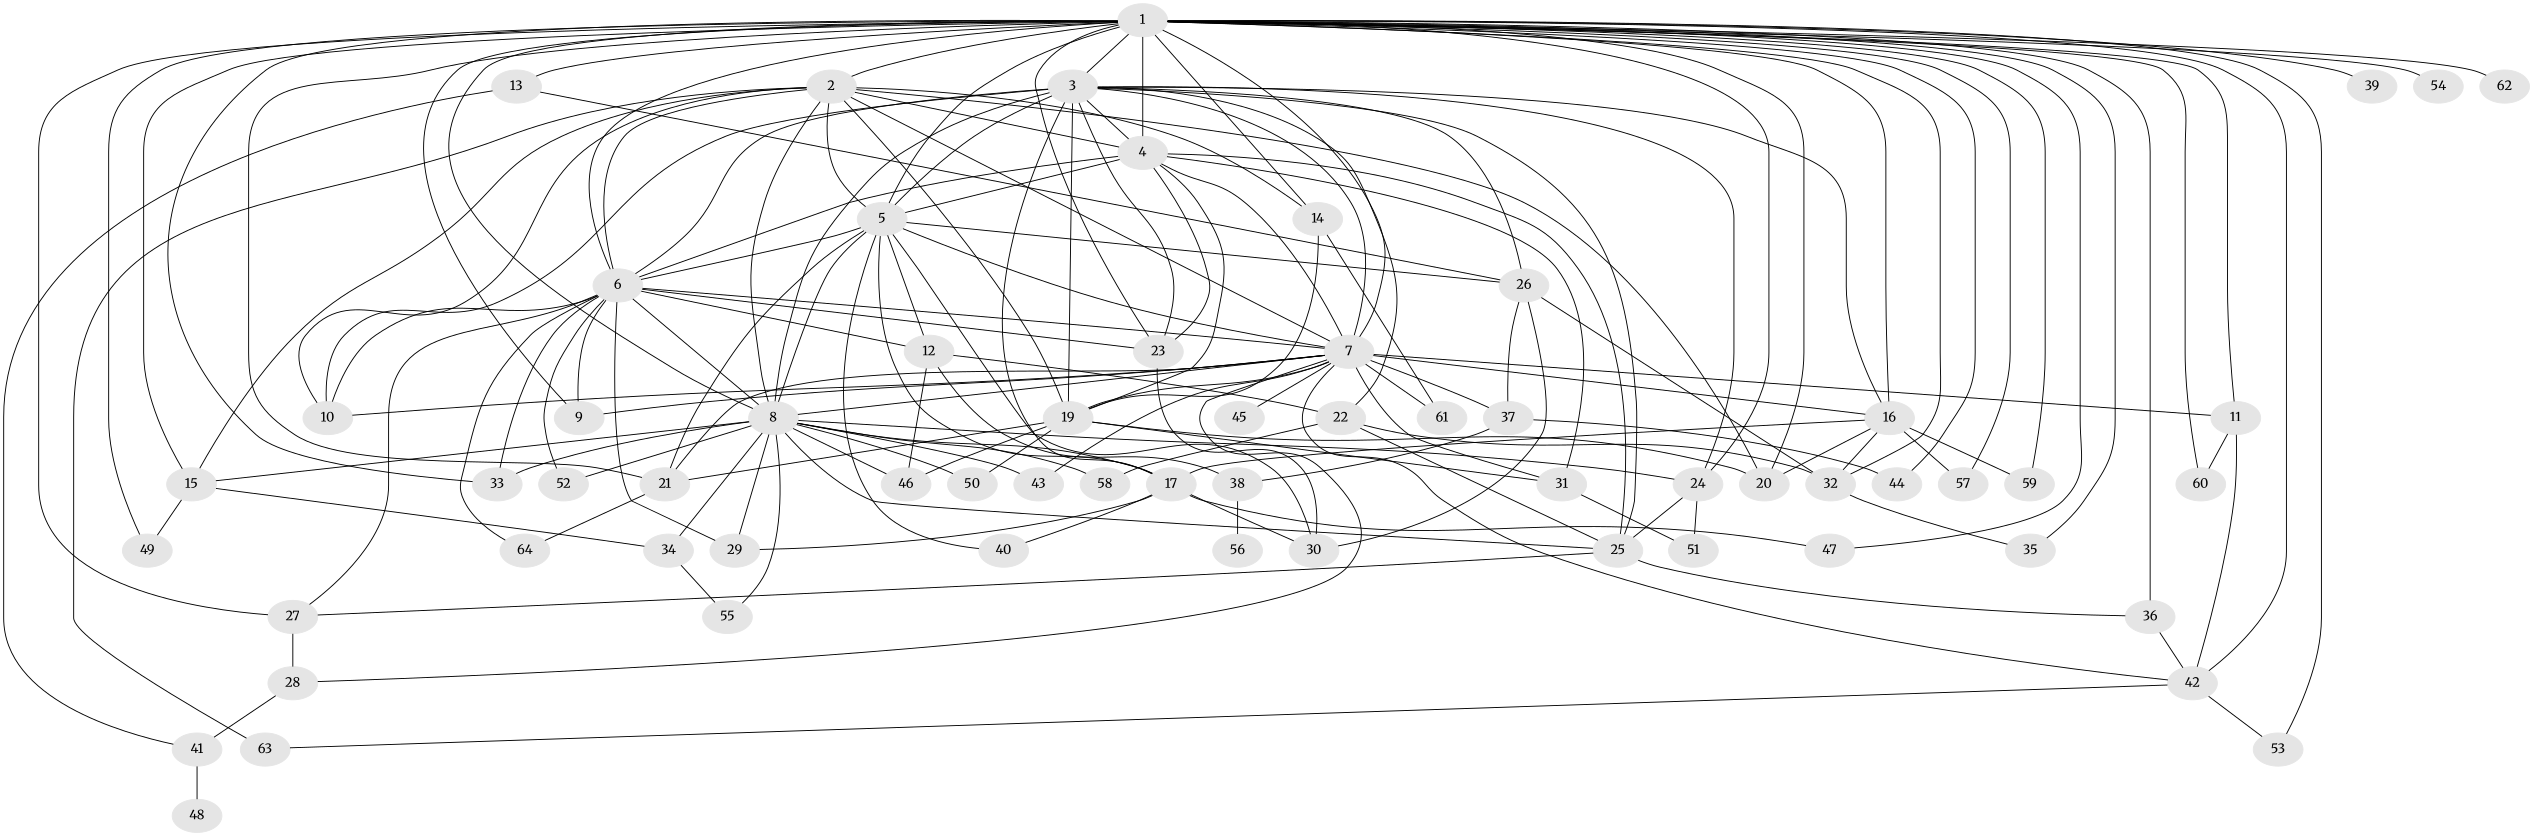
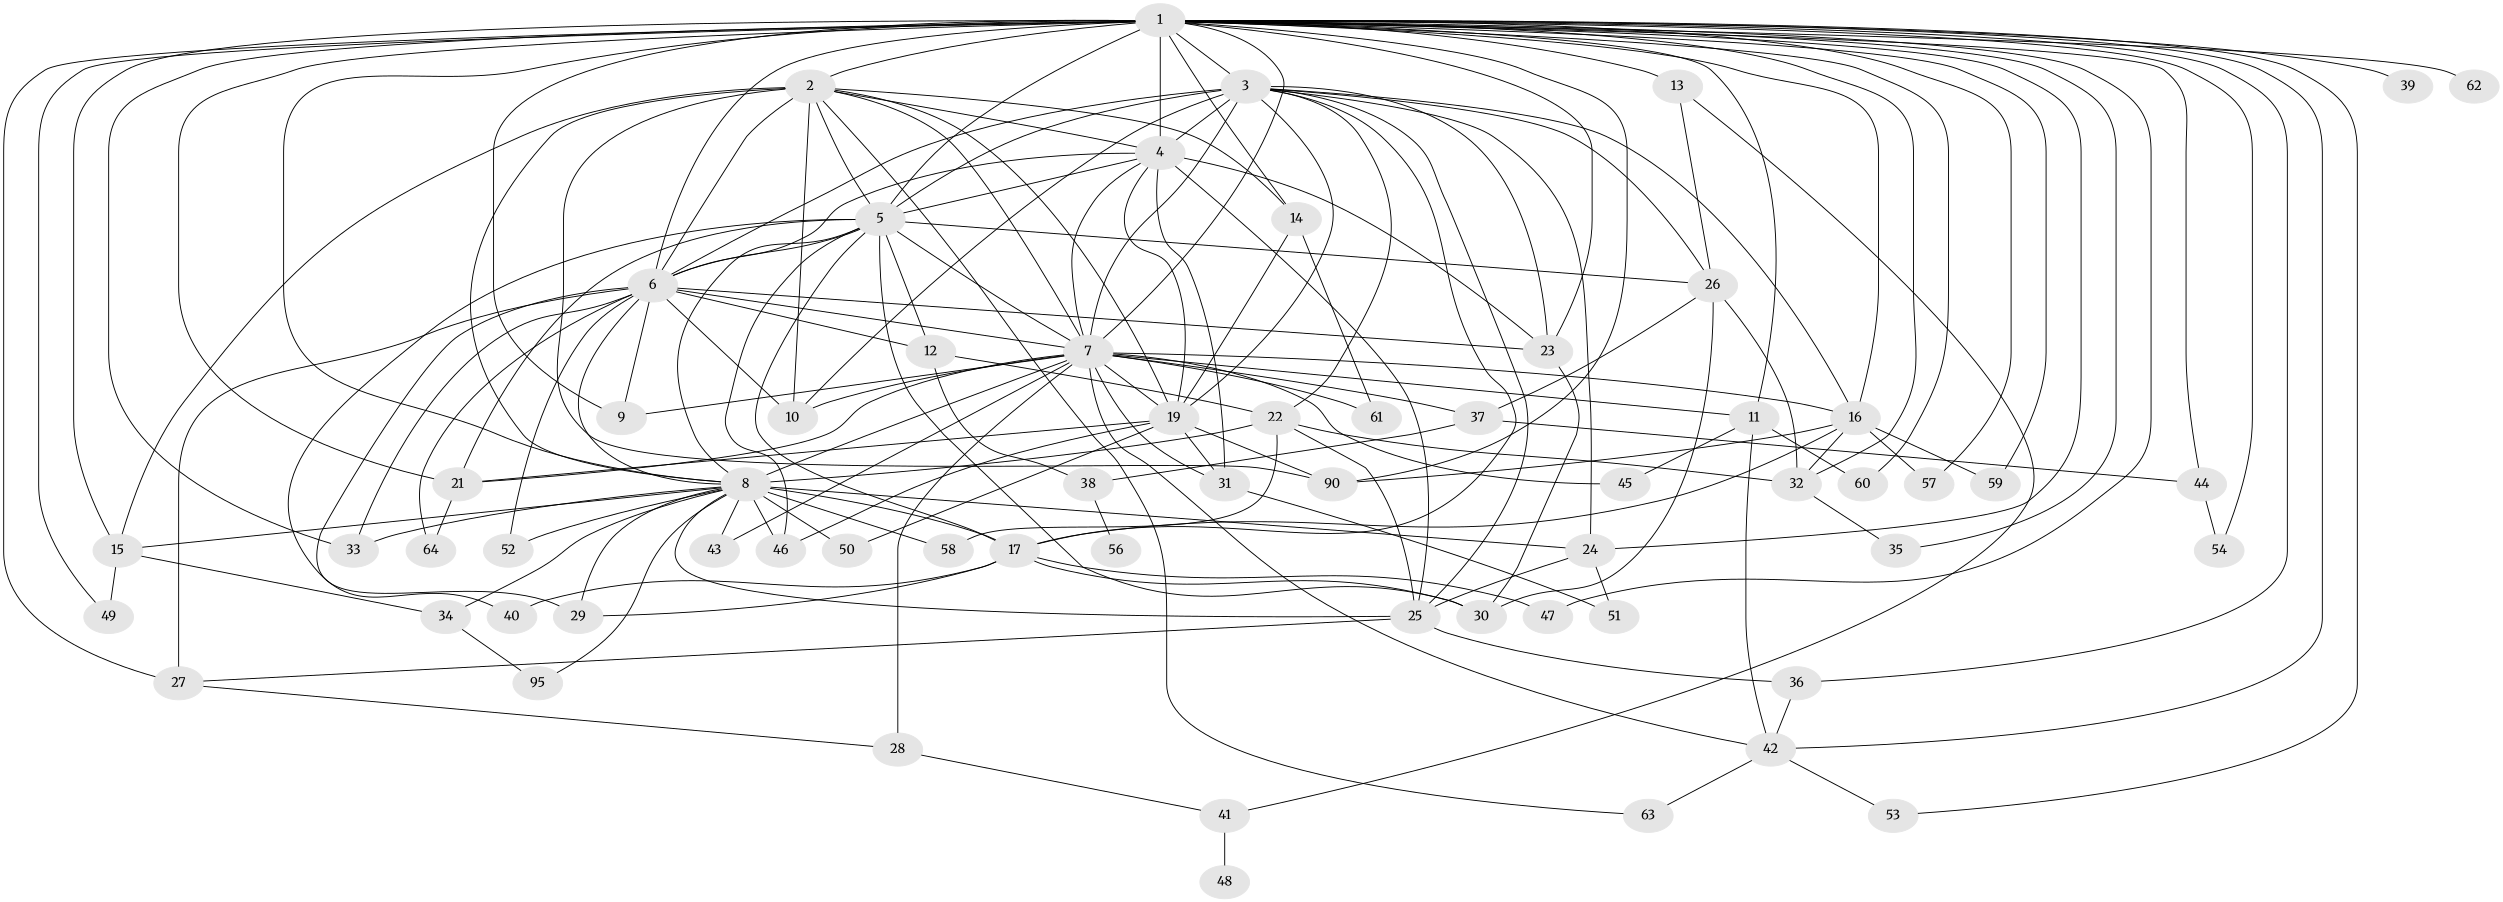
edge "3" -- "8": now "22" -- "8"
edge "12" -- "46": now "5" -- "46"
edge "11" -- "45": added
node "20": label "20" -> "90"
edge "44" -- "54": added
node "55": label "55" -> "95"
